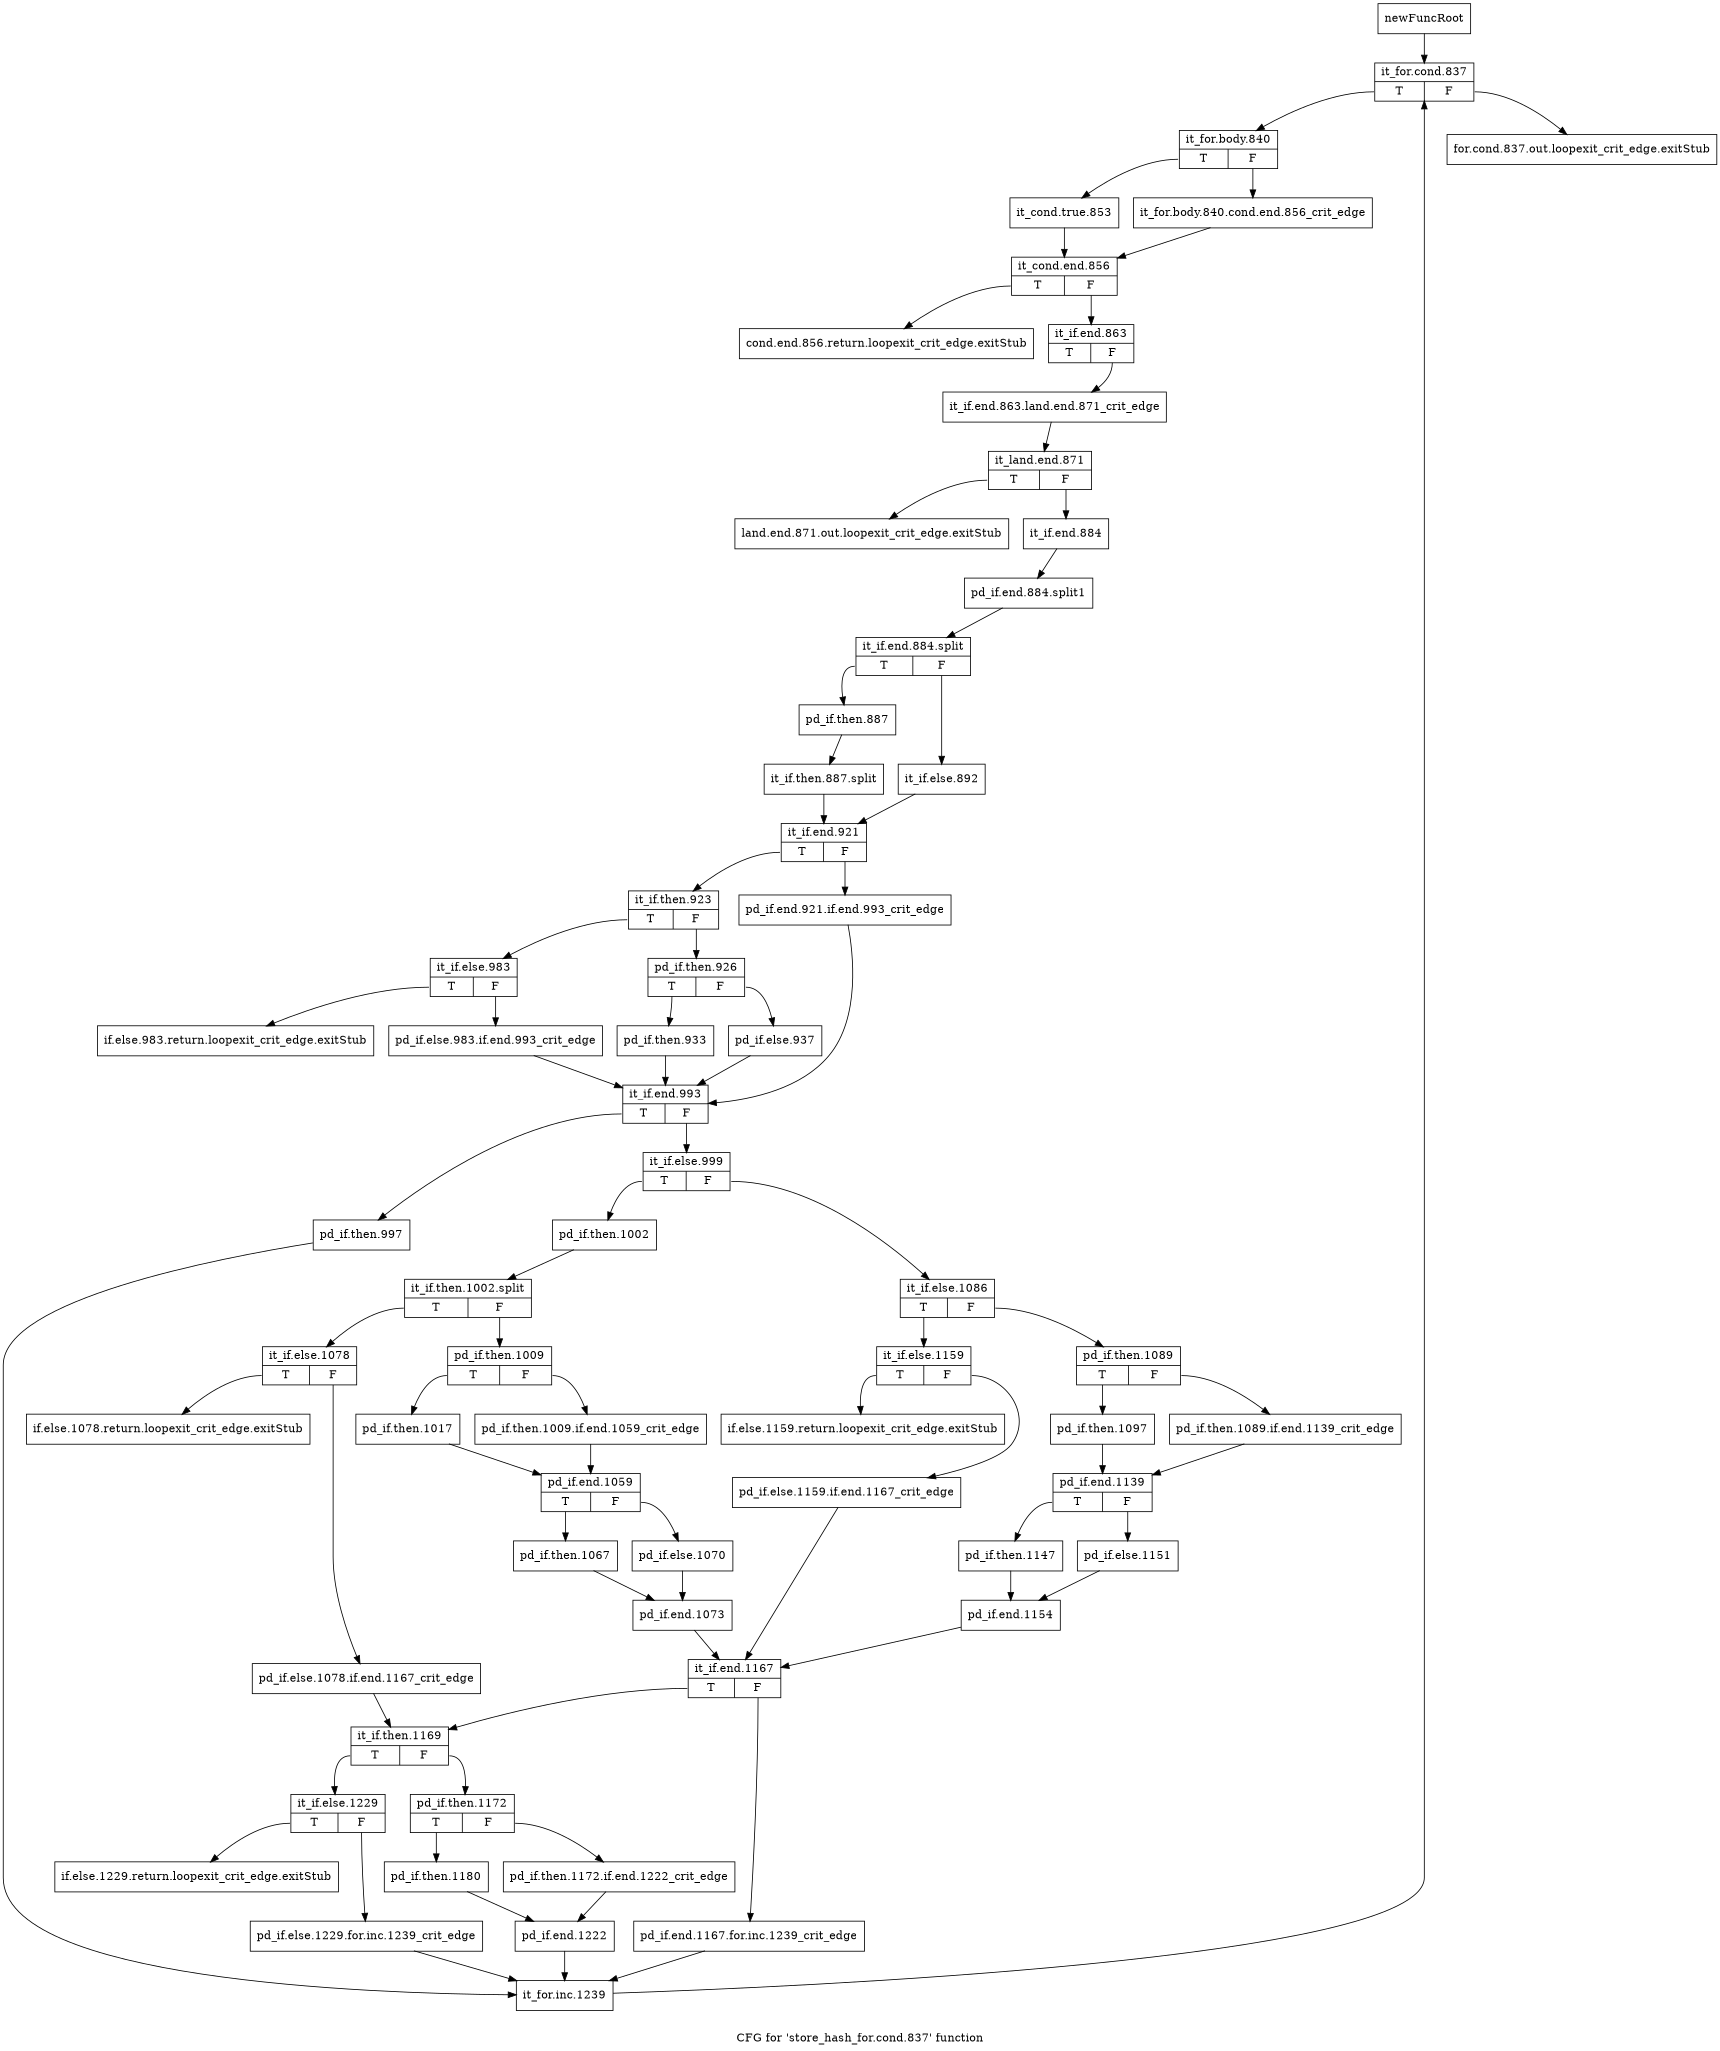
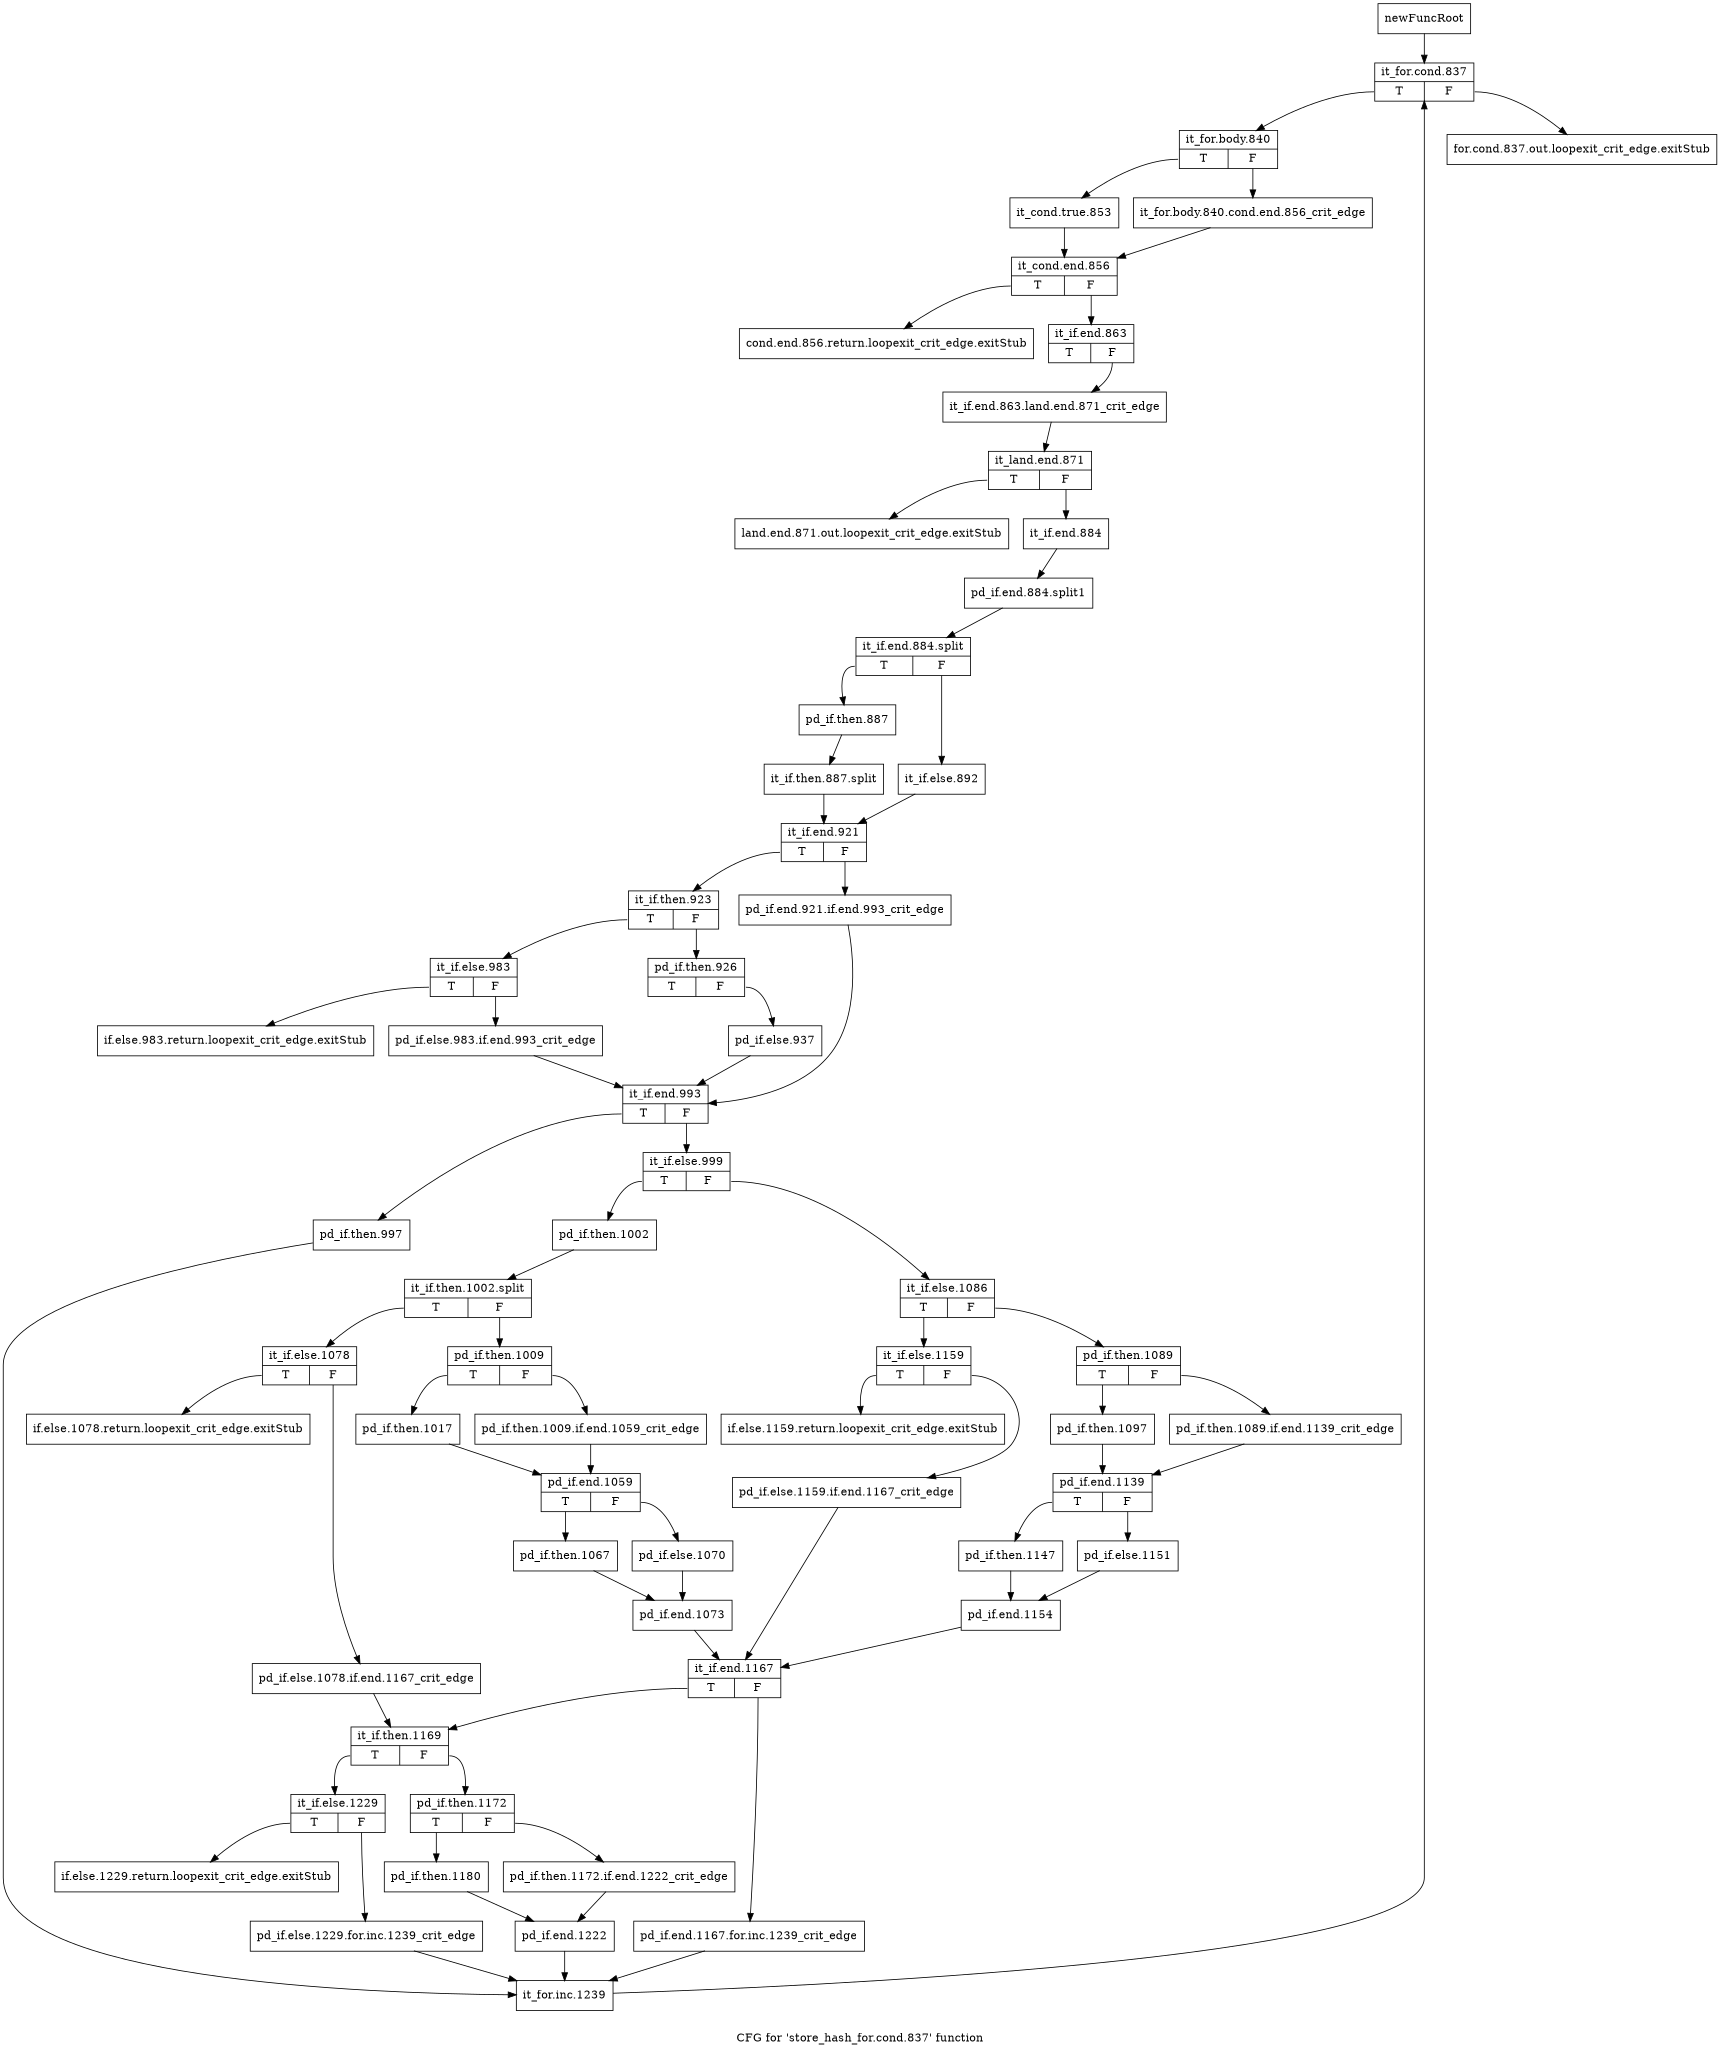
node "pd_if.then.933": removed
